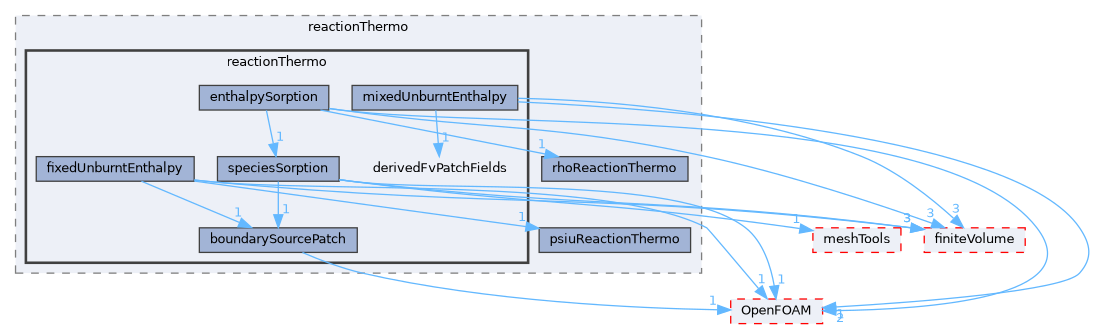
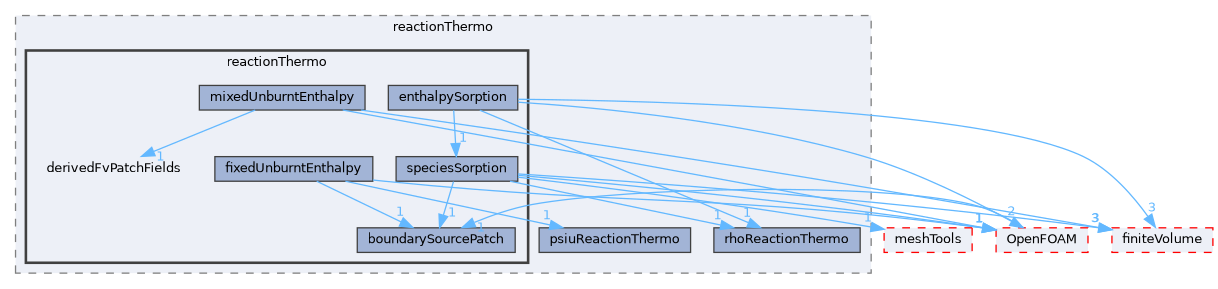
edge "fixedUnburntEnthalpy" -> "finiteVolume": removed
edge "speciesSorption" -> "rhoReactionThermo": added
edge "boundarySourcePatch" -> "OpenFOAM": reversed
